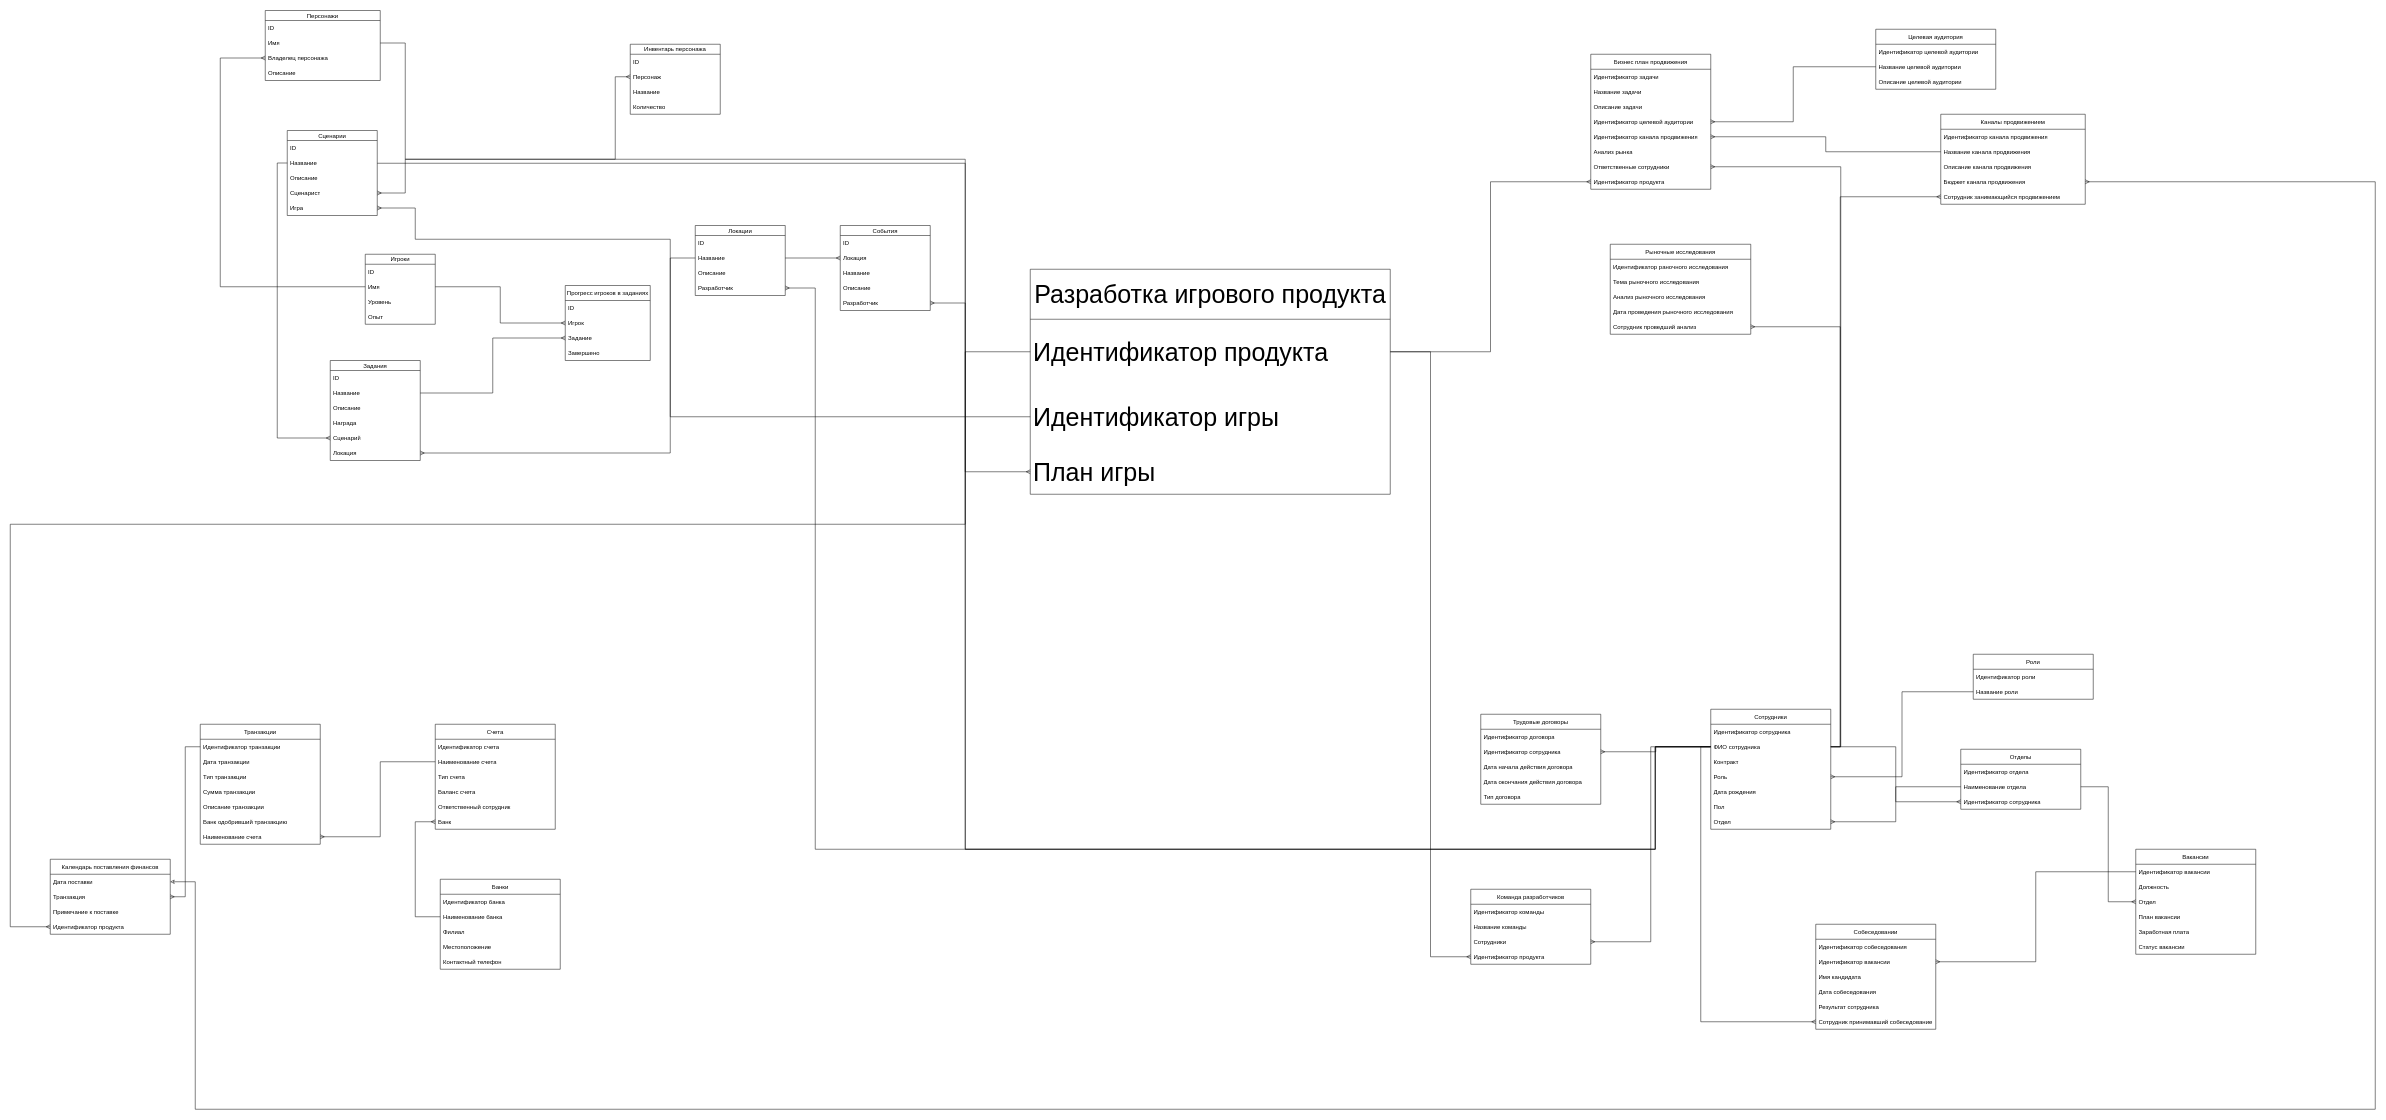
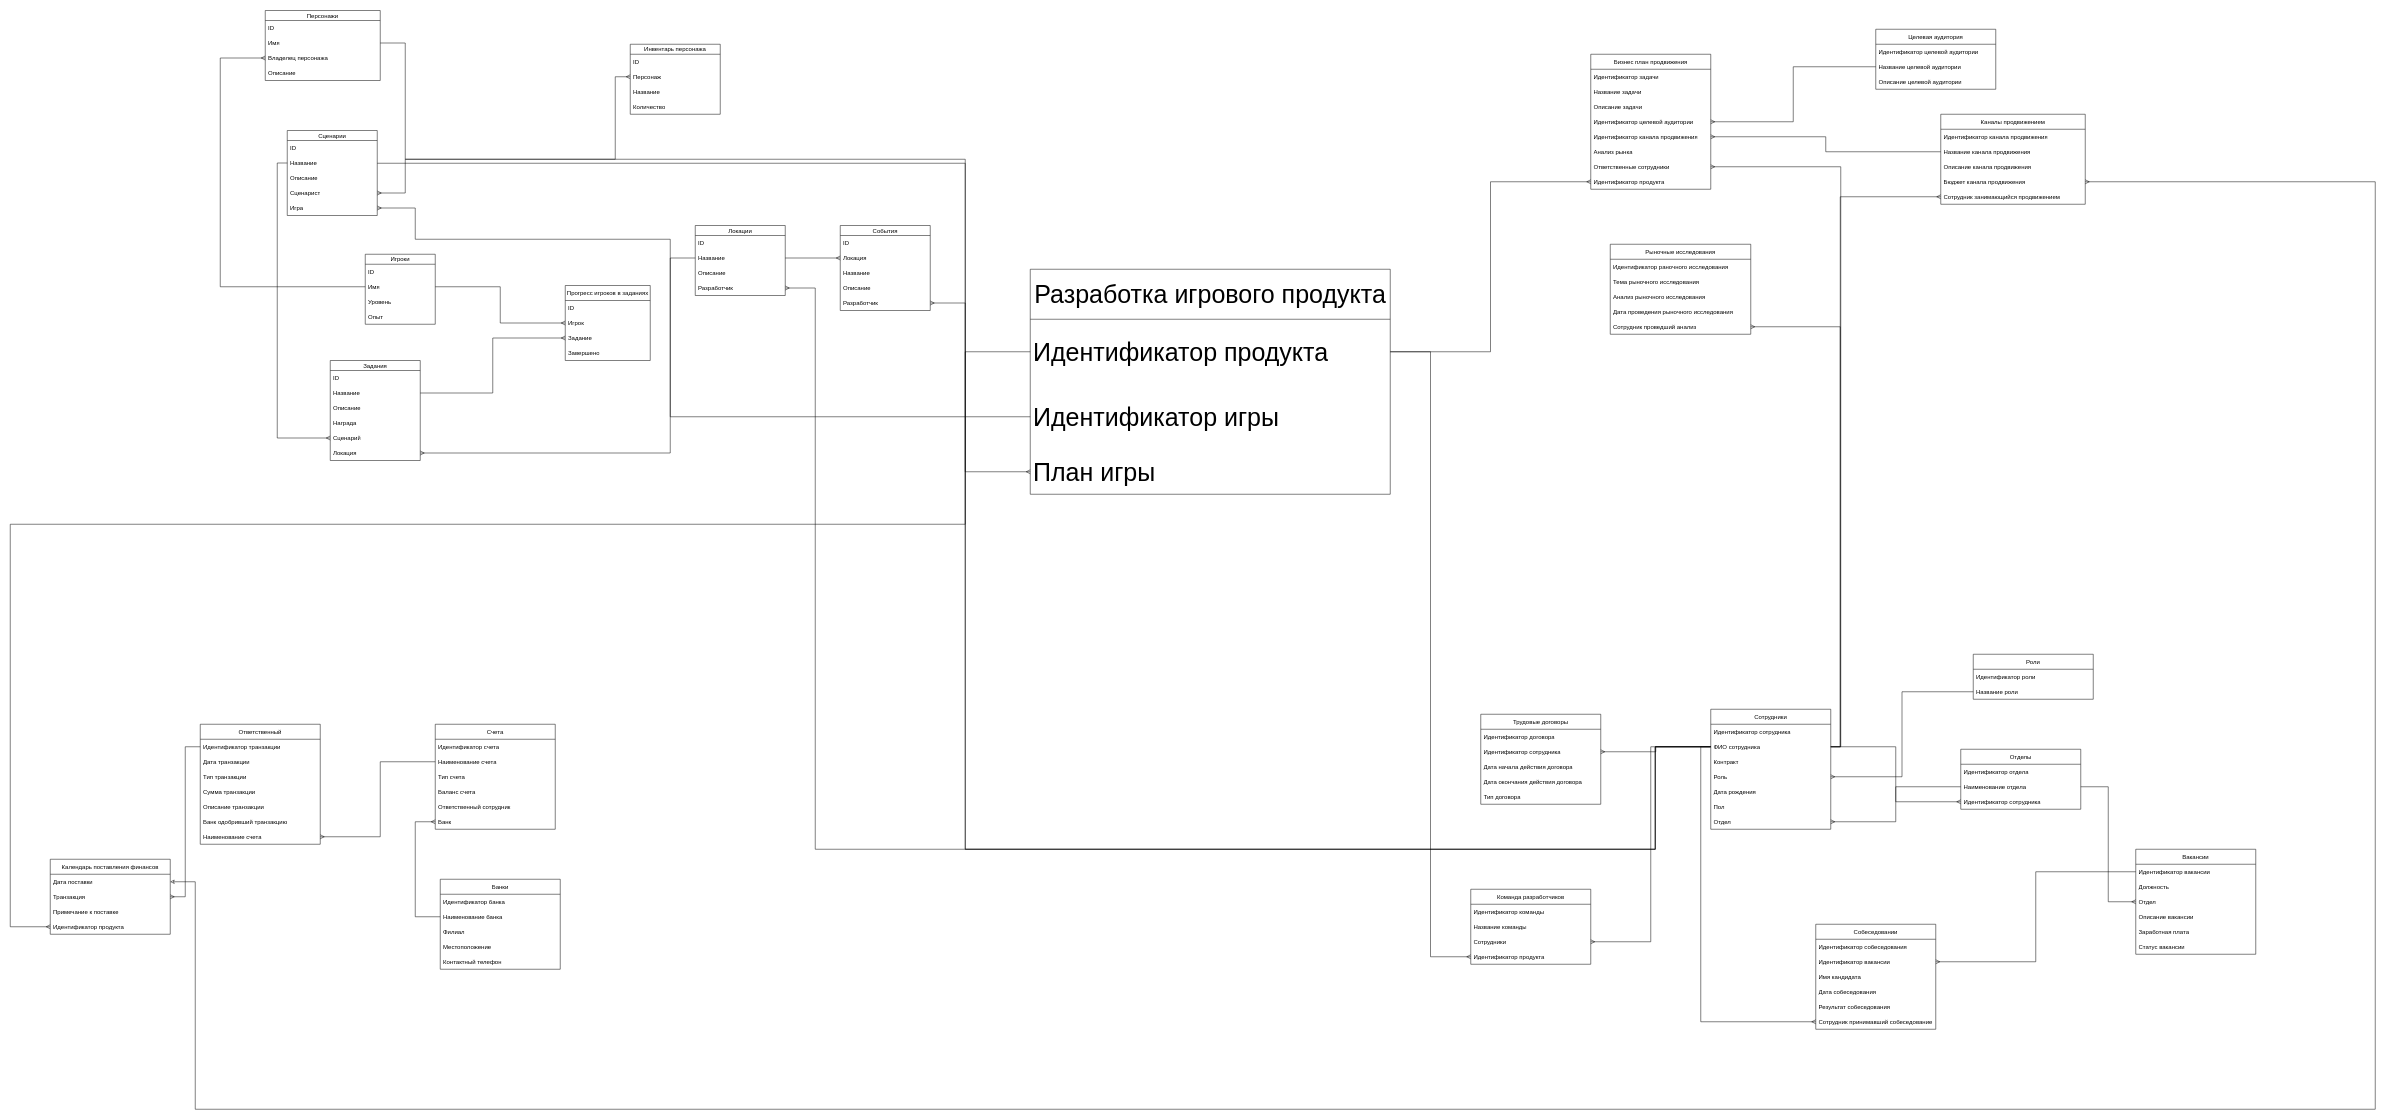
node "Транзакции": label "Транзакции" -> "Ответственный"
node "План вакансии": label "План вакансии" -> "Описание вакансии"
node "Результат сотрудника": label "Результат сотрудника" -> "Результат собеседования"
